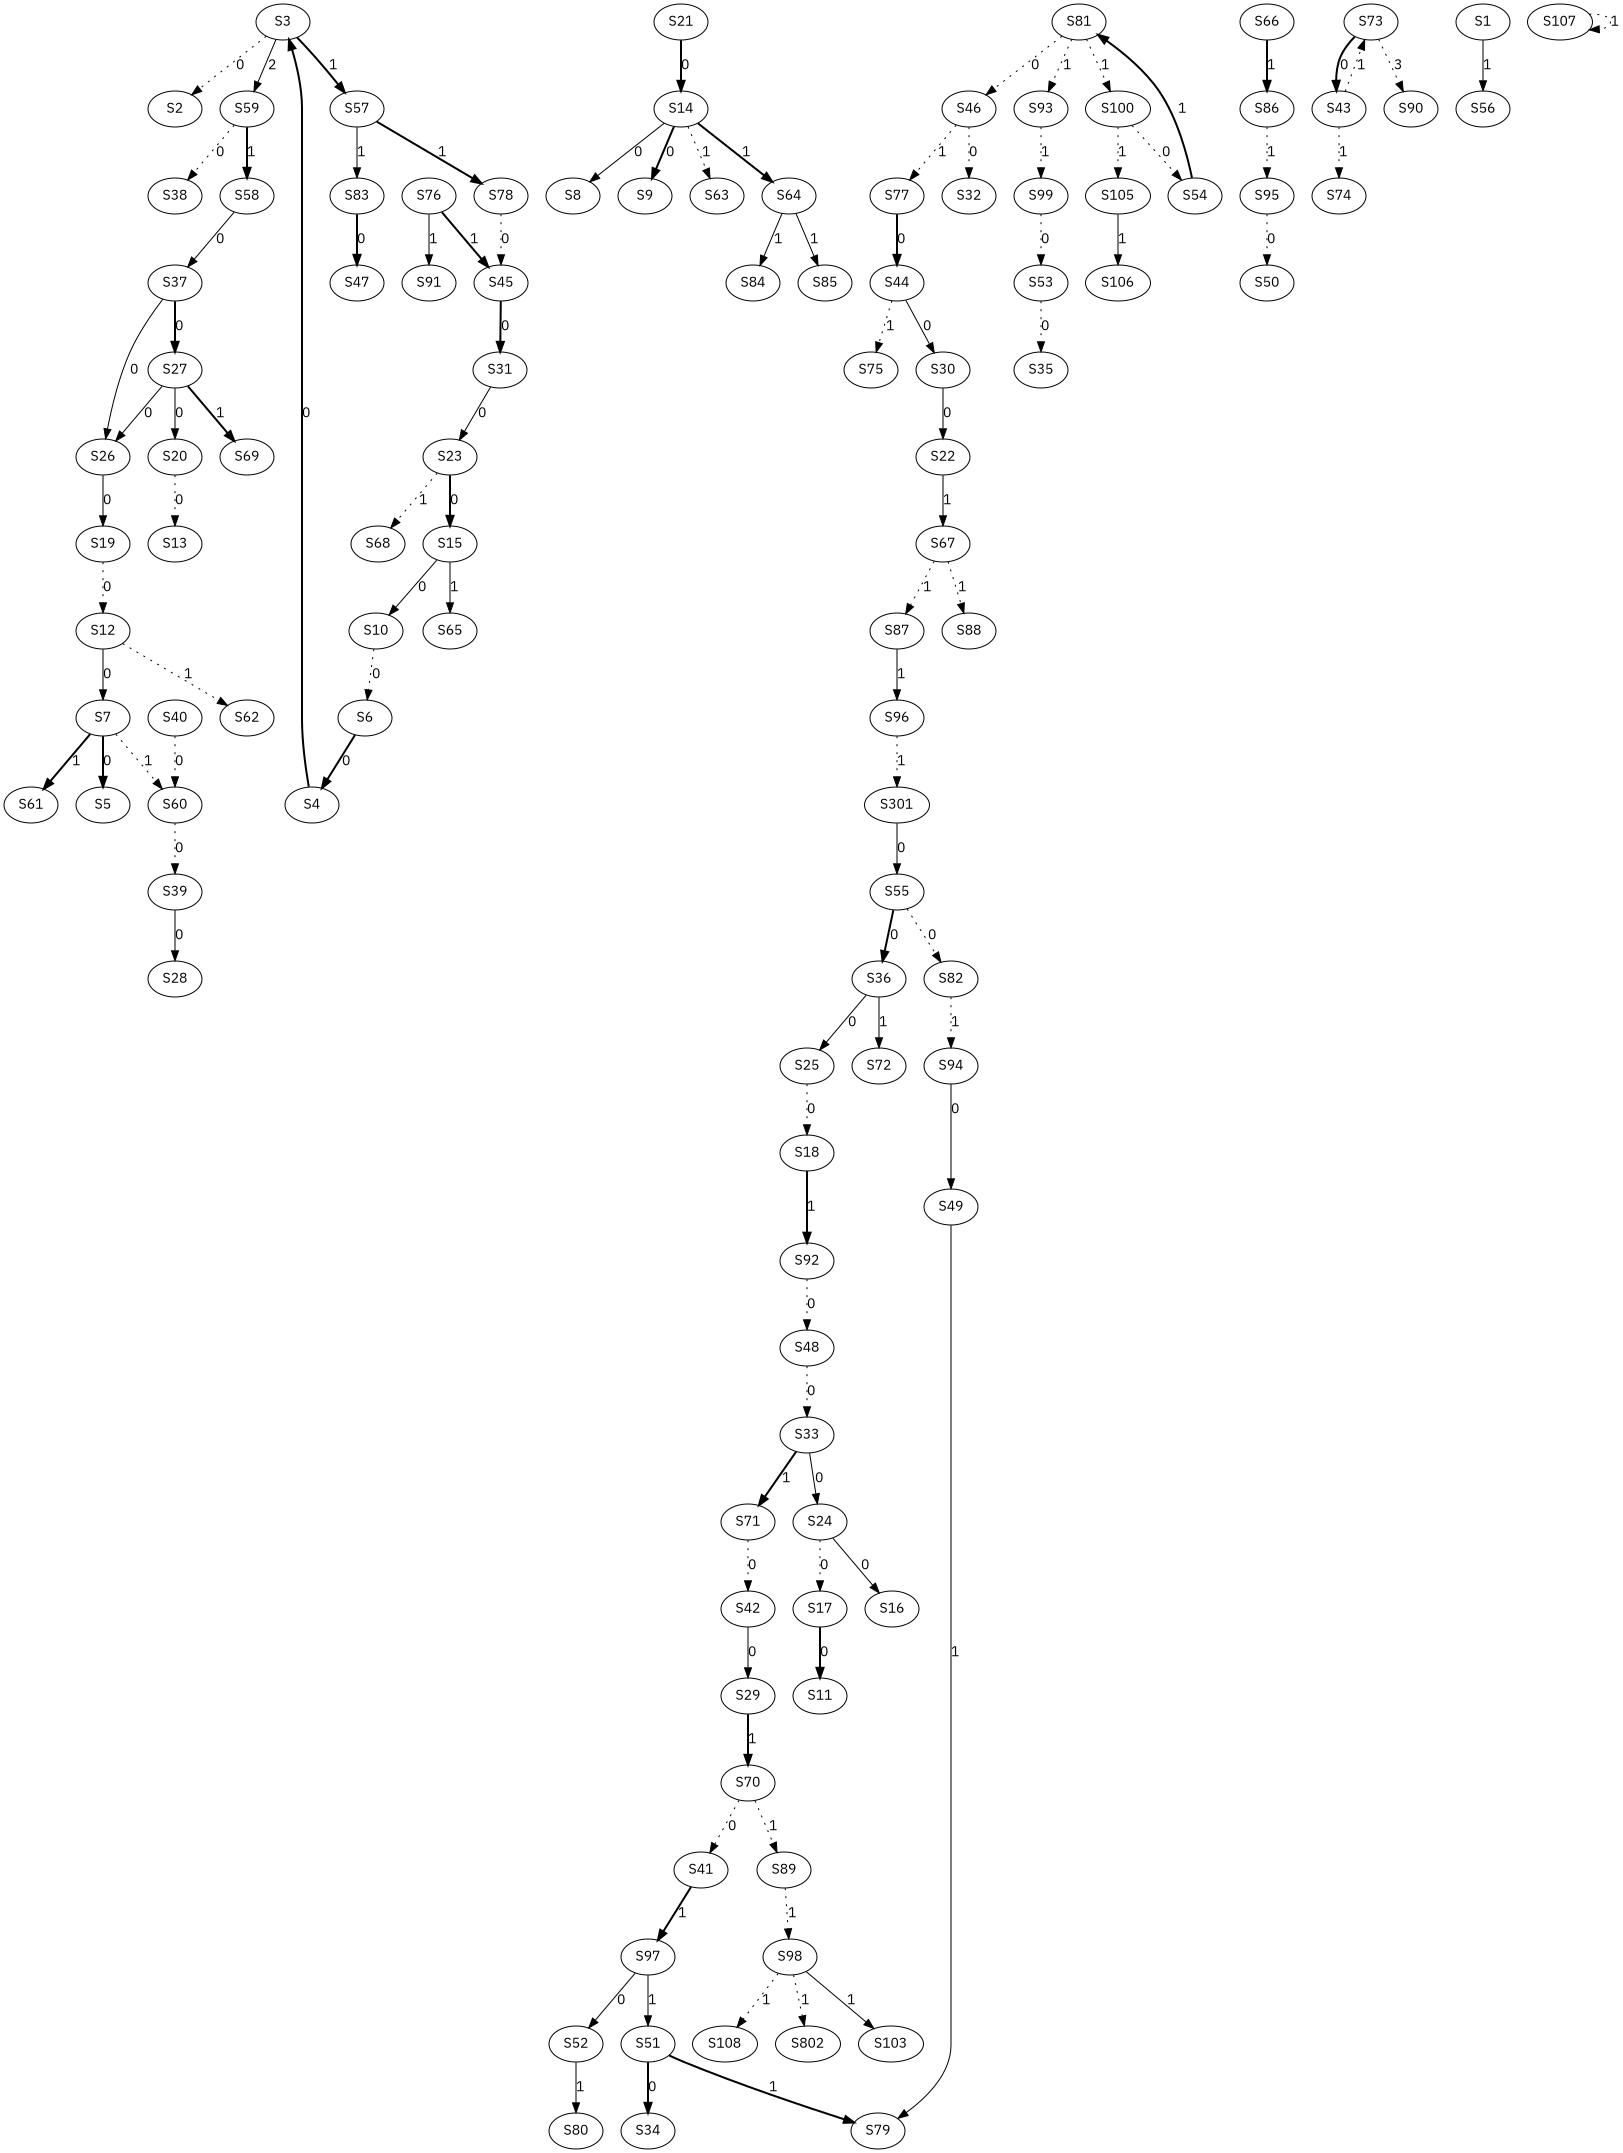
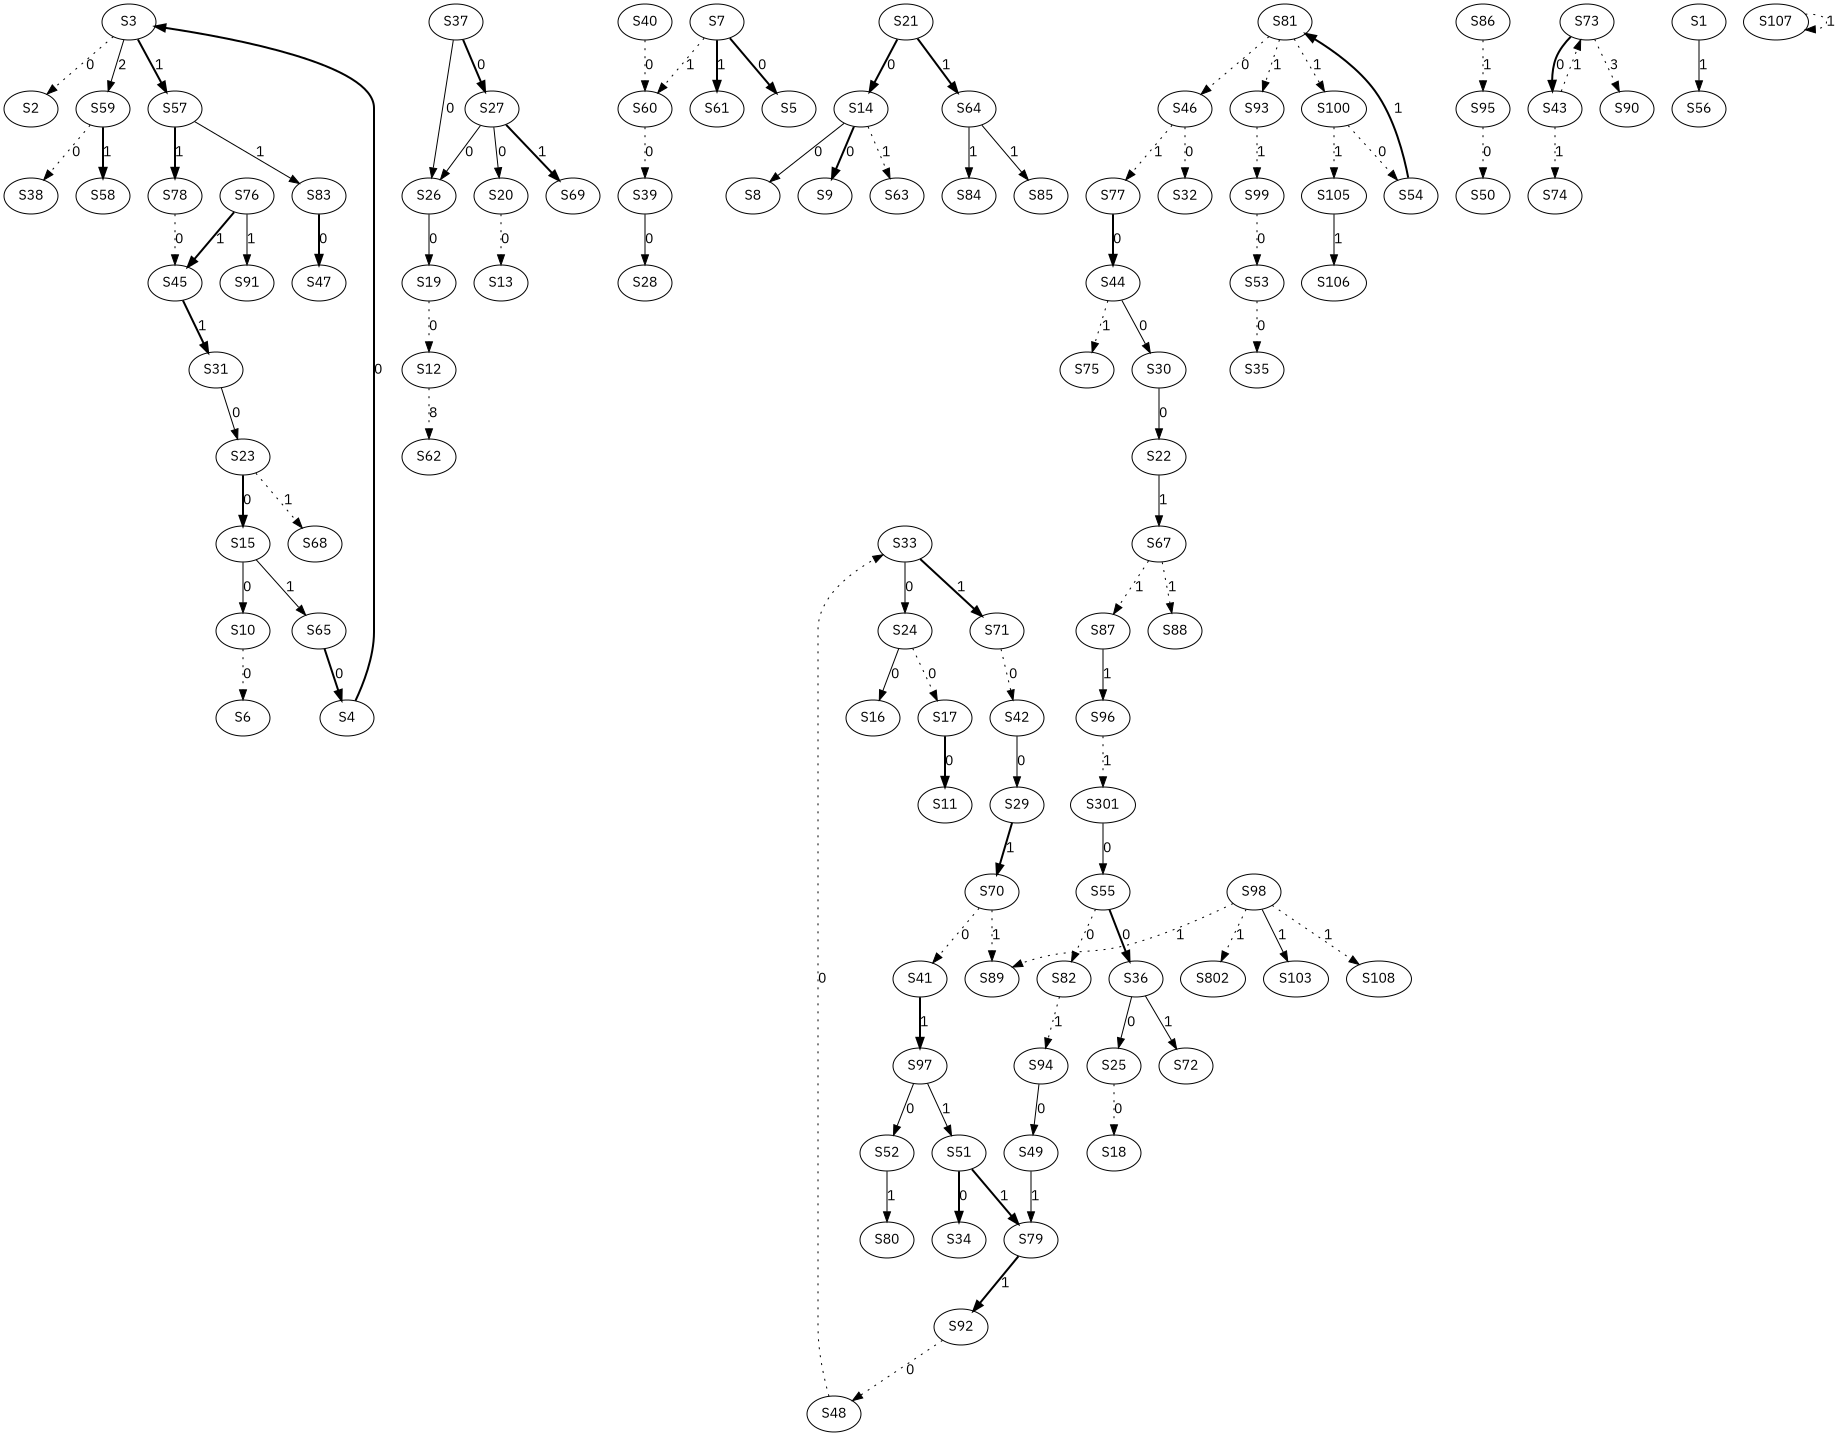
node "S66": removed
edge "S14" -> "S64": now "S21" -> "S64"
edge "S58" -> "S37": removed, label "0"
edge "S45" -> "S31": label "0" -> "1"
edge "S12" -> "S7": removed, label "0"
edge "S12" -> "S62": label "1" -> "8"
edge "S6" -> "S4": now "S65" -> "S4"
edge "S18" -> "S92": now "S79" -> "S92"
edge "S89" -> "S98": reversed
